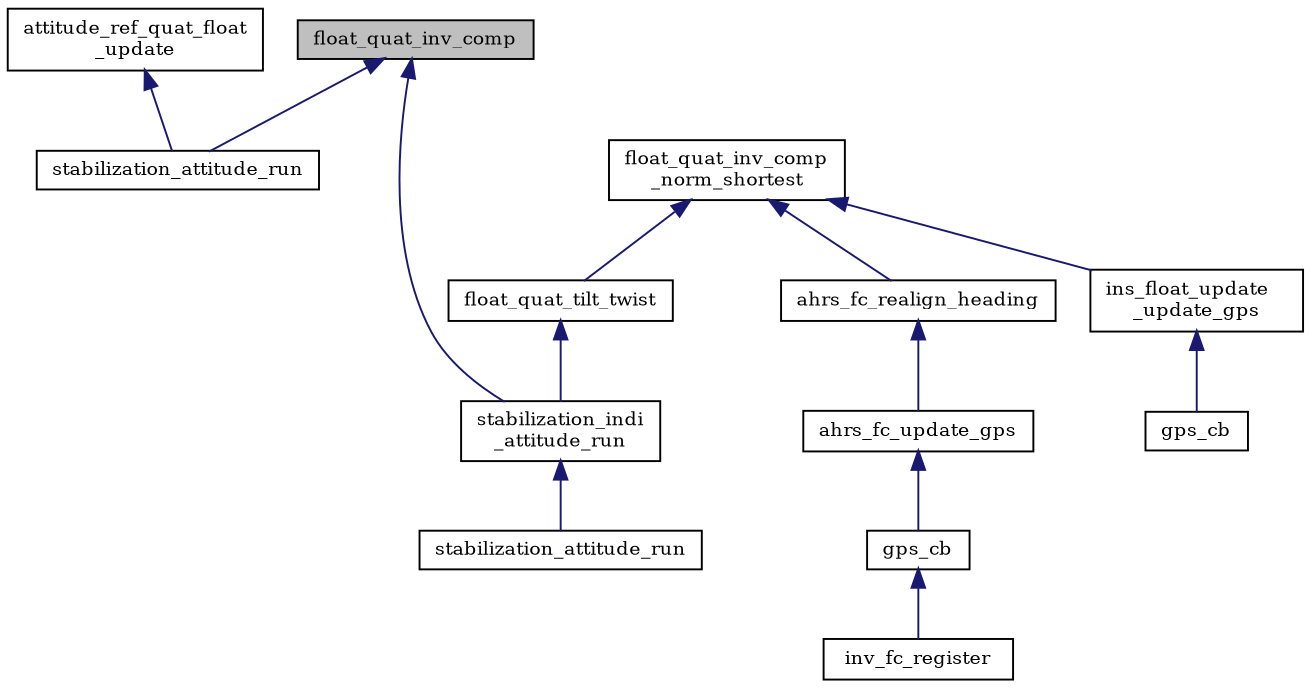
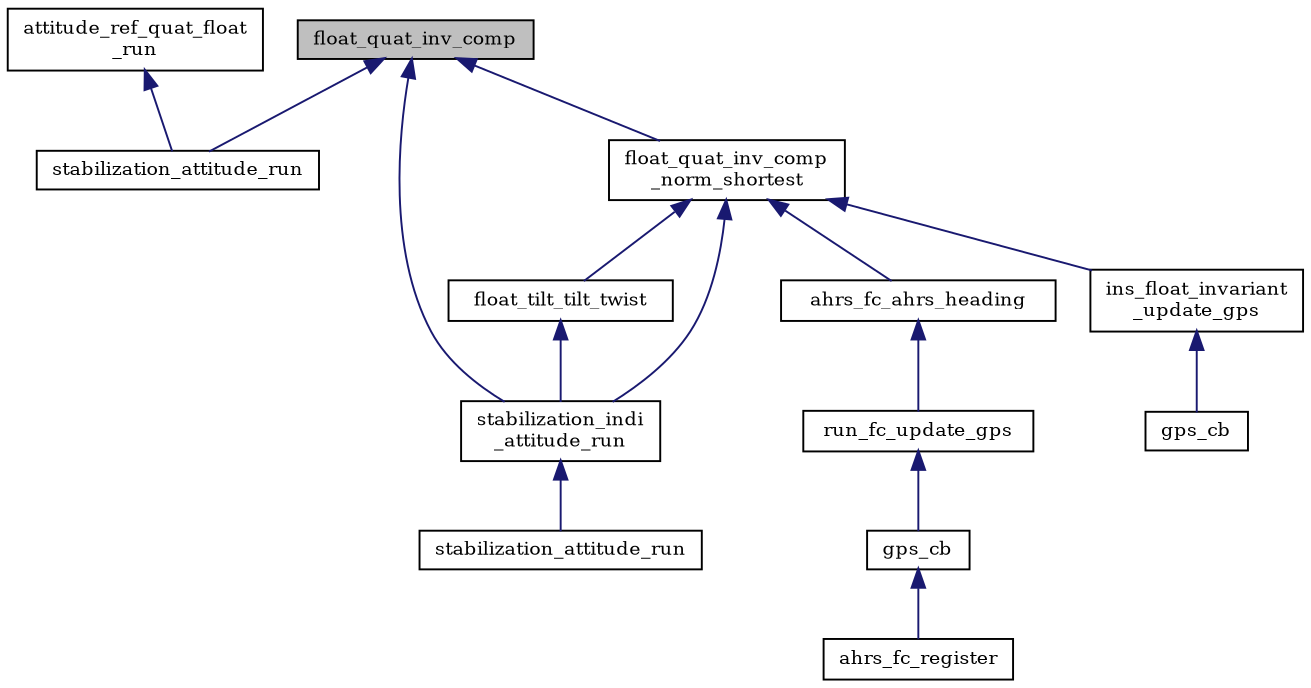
node "attitude_ref_quat_float _update": label "attitude_ref_quat_float _update" -> "attitude_ref_quat_float _run"
edge "float_quat_inv_comp _norm_shortest" -> "float_quat_inv_comp": added
node "float_quat_tilt_twist": label "float_quat_tilt_twist" -> "float_tilt_tilt_twist"
node "ahrs_fc_realign_heading": label "ahrs_fc_realign_heading" -> "ahrs_fc_ahrs_heading"
node "ins_float_update _update_gps": label "ins_float_update _update_gps" -> "ins_float_invariant _update_gps"
edge "stabilization_indi _attitude_run" -> "float_quat_inv_comp _norm_shortest": added
node "ahrs_fc_update_gps": label "ahrs_fc_update_gps" -> "run_fc_update_gps"
node "inv_fc_register": label "inv_fc_register" -> "ahrs_fc_register"
